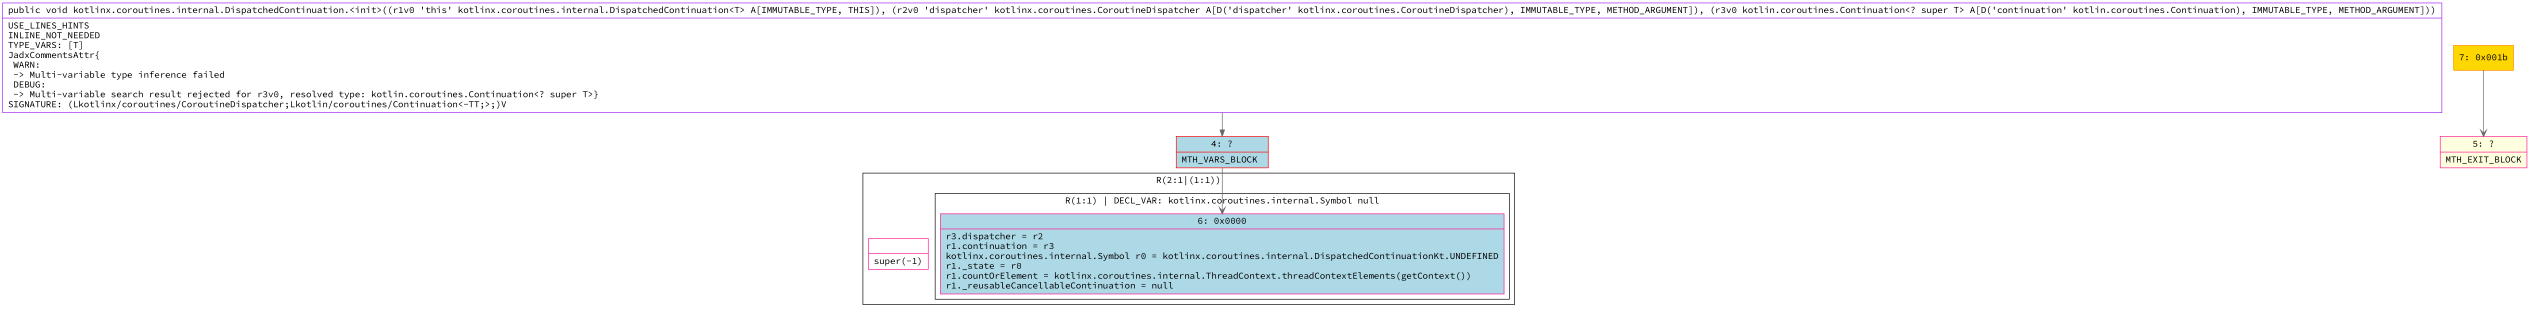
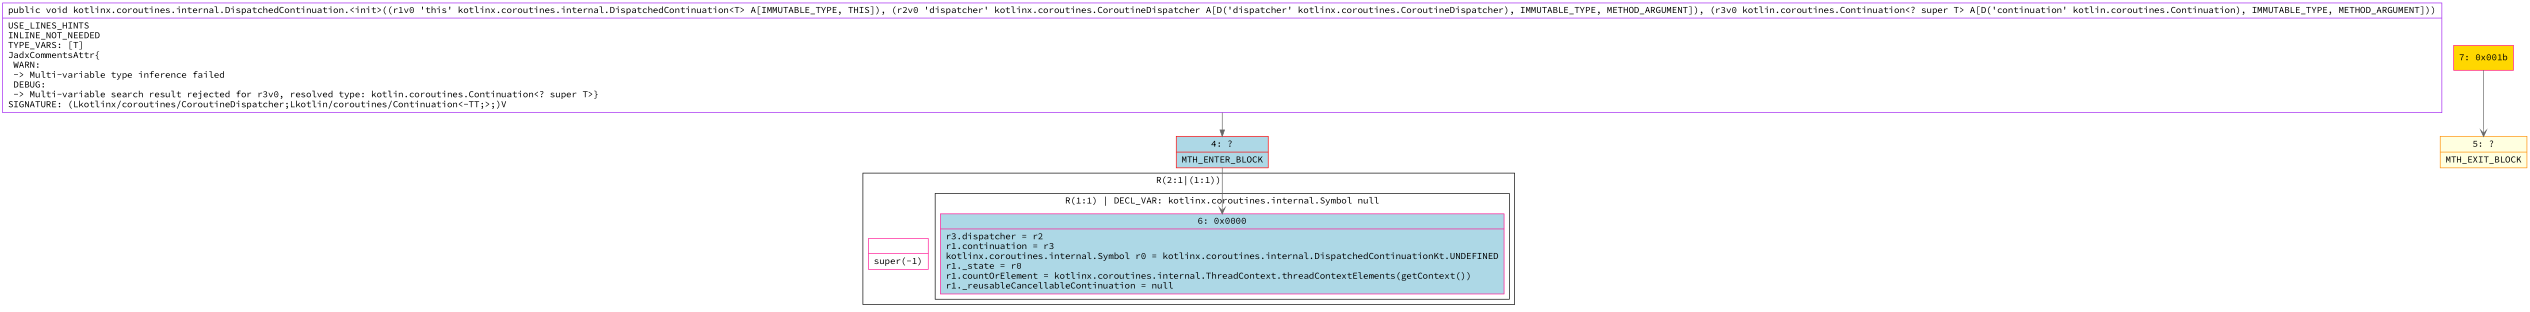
node "7: 0x001b": color darkorange -> deeppink
node "5: ?": color deeppink -> darkorange
node "4: ?": text "MTH_VARS_BLOCK" -> "MTH_ENTER_BLOCK"
